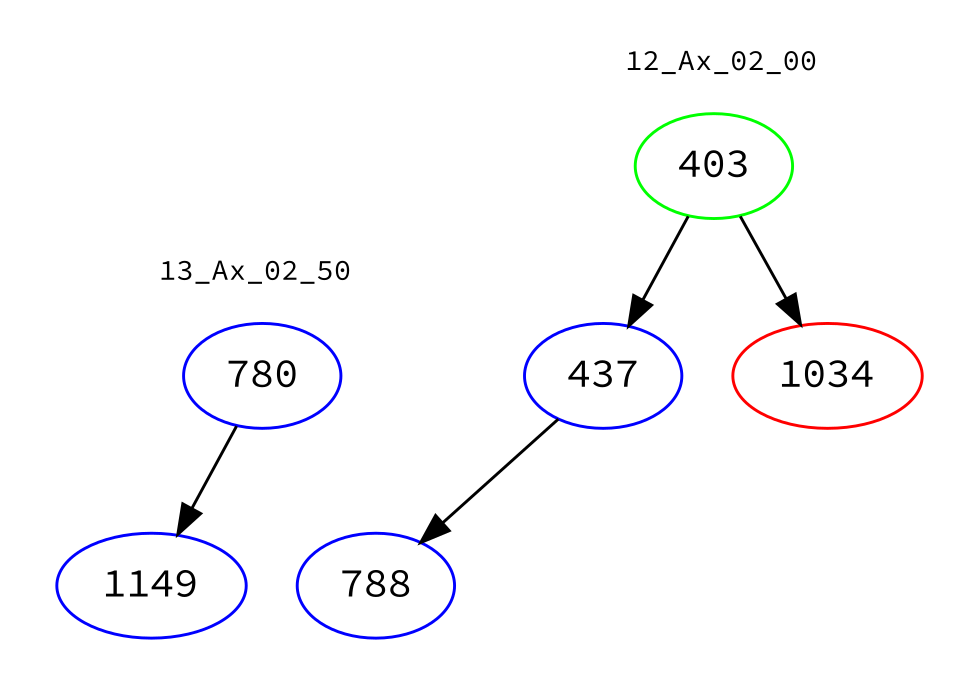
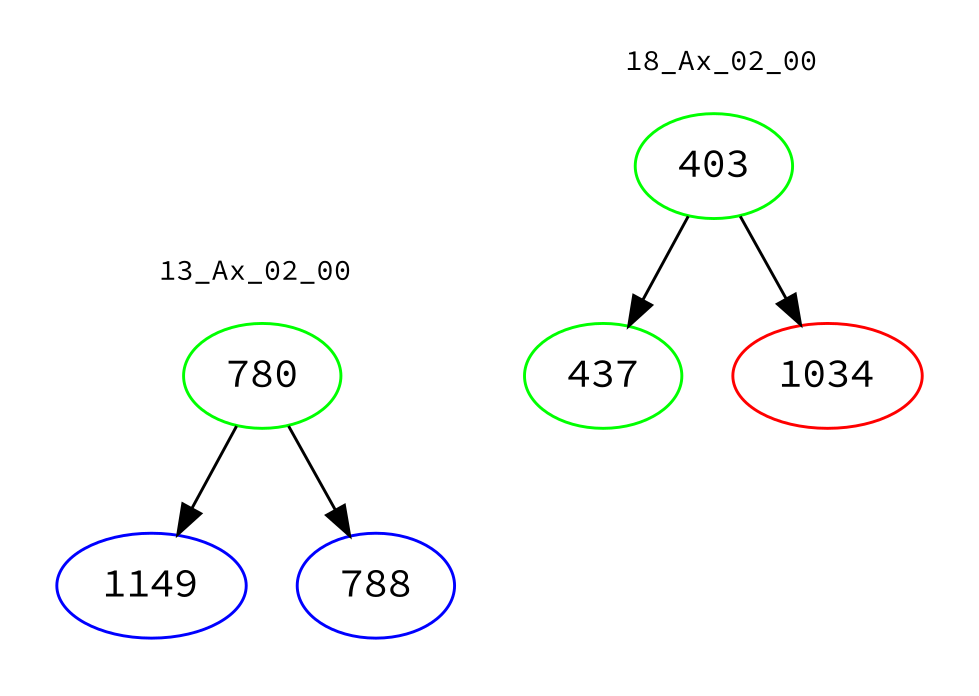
cluster "12_Ax_02_00": label "12_Ax_02_00" -> "18_Ax_02_00"
cluster "13_Ax_02_50": label "13_Ax_02_50" -> "13_Ax_02_00"
node "780": color blue -> green
node "437": color blue -> green
edge "437" -> "788": now "780" -> "788"
